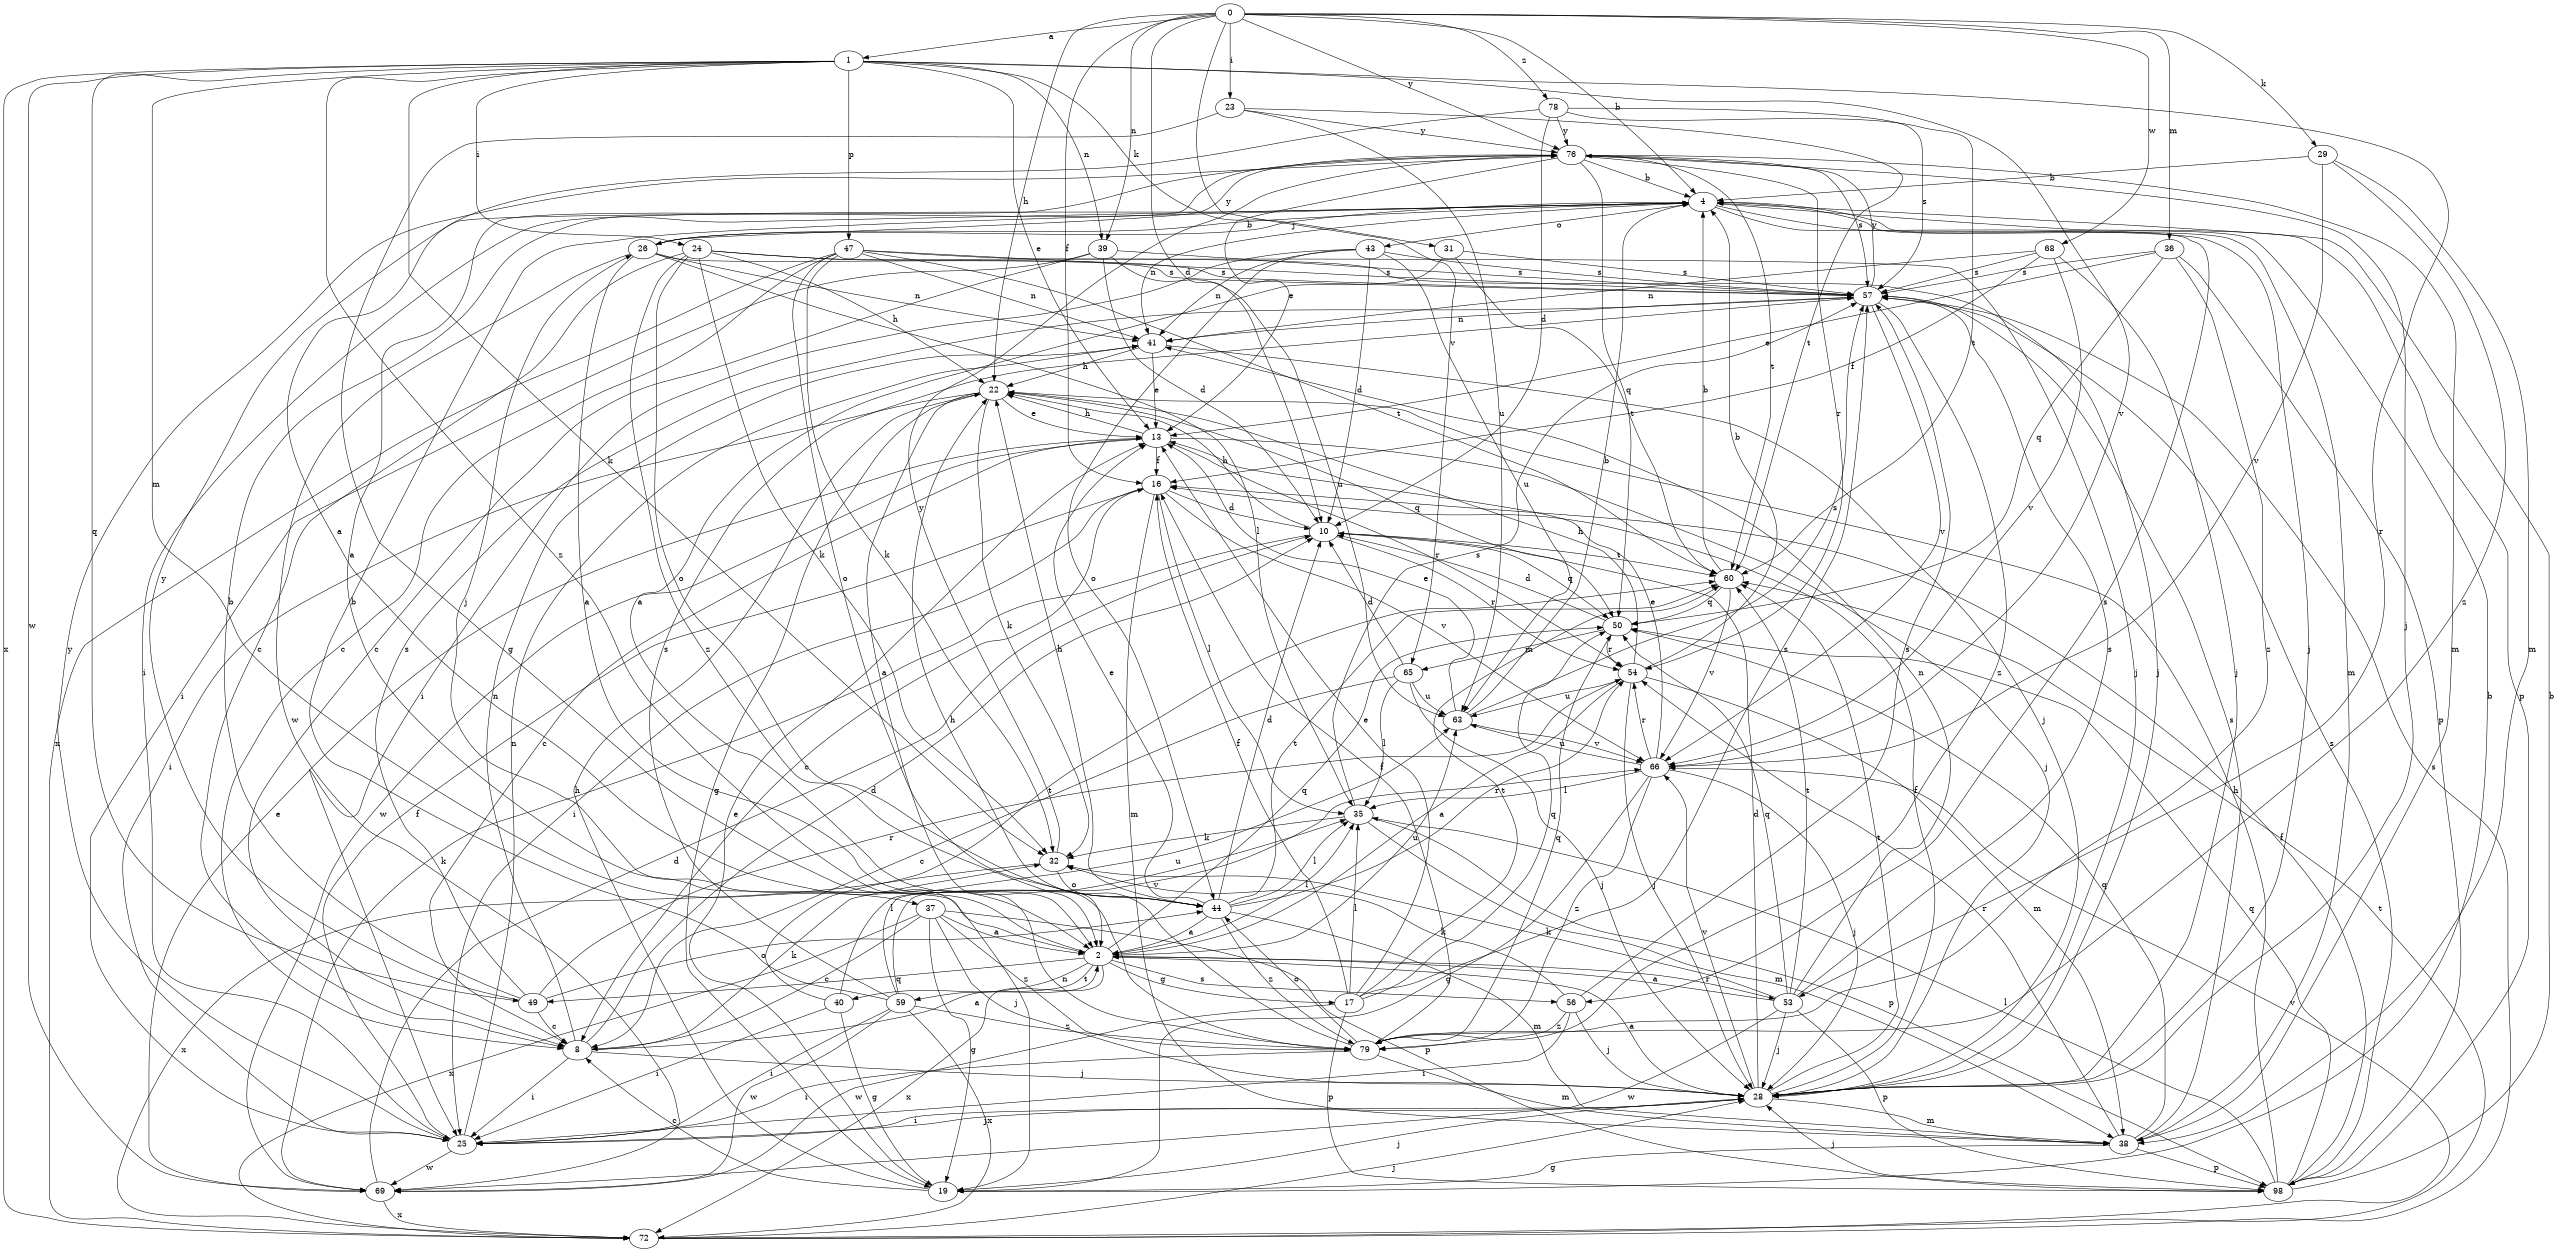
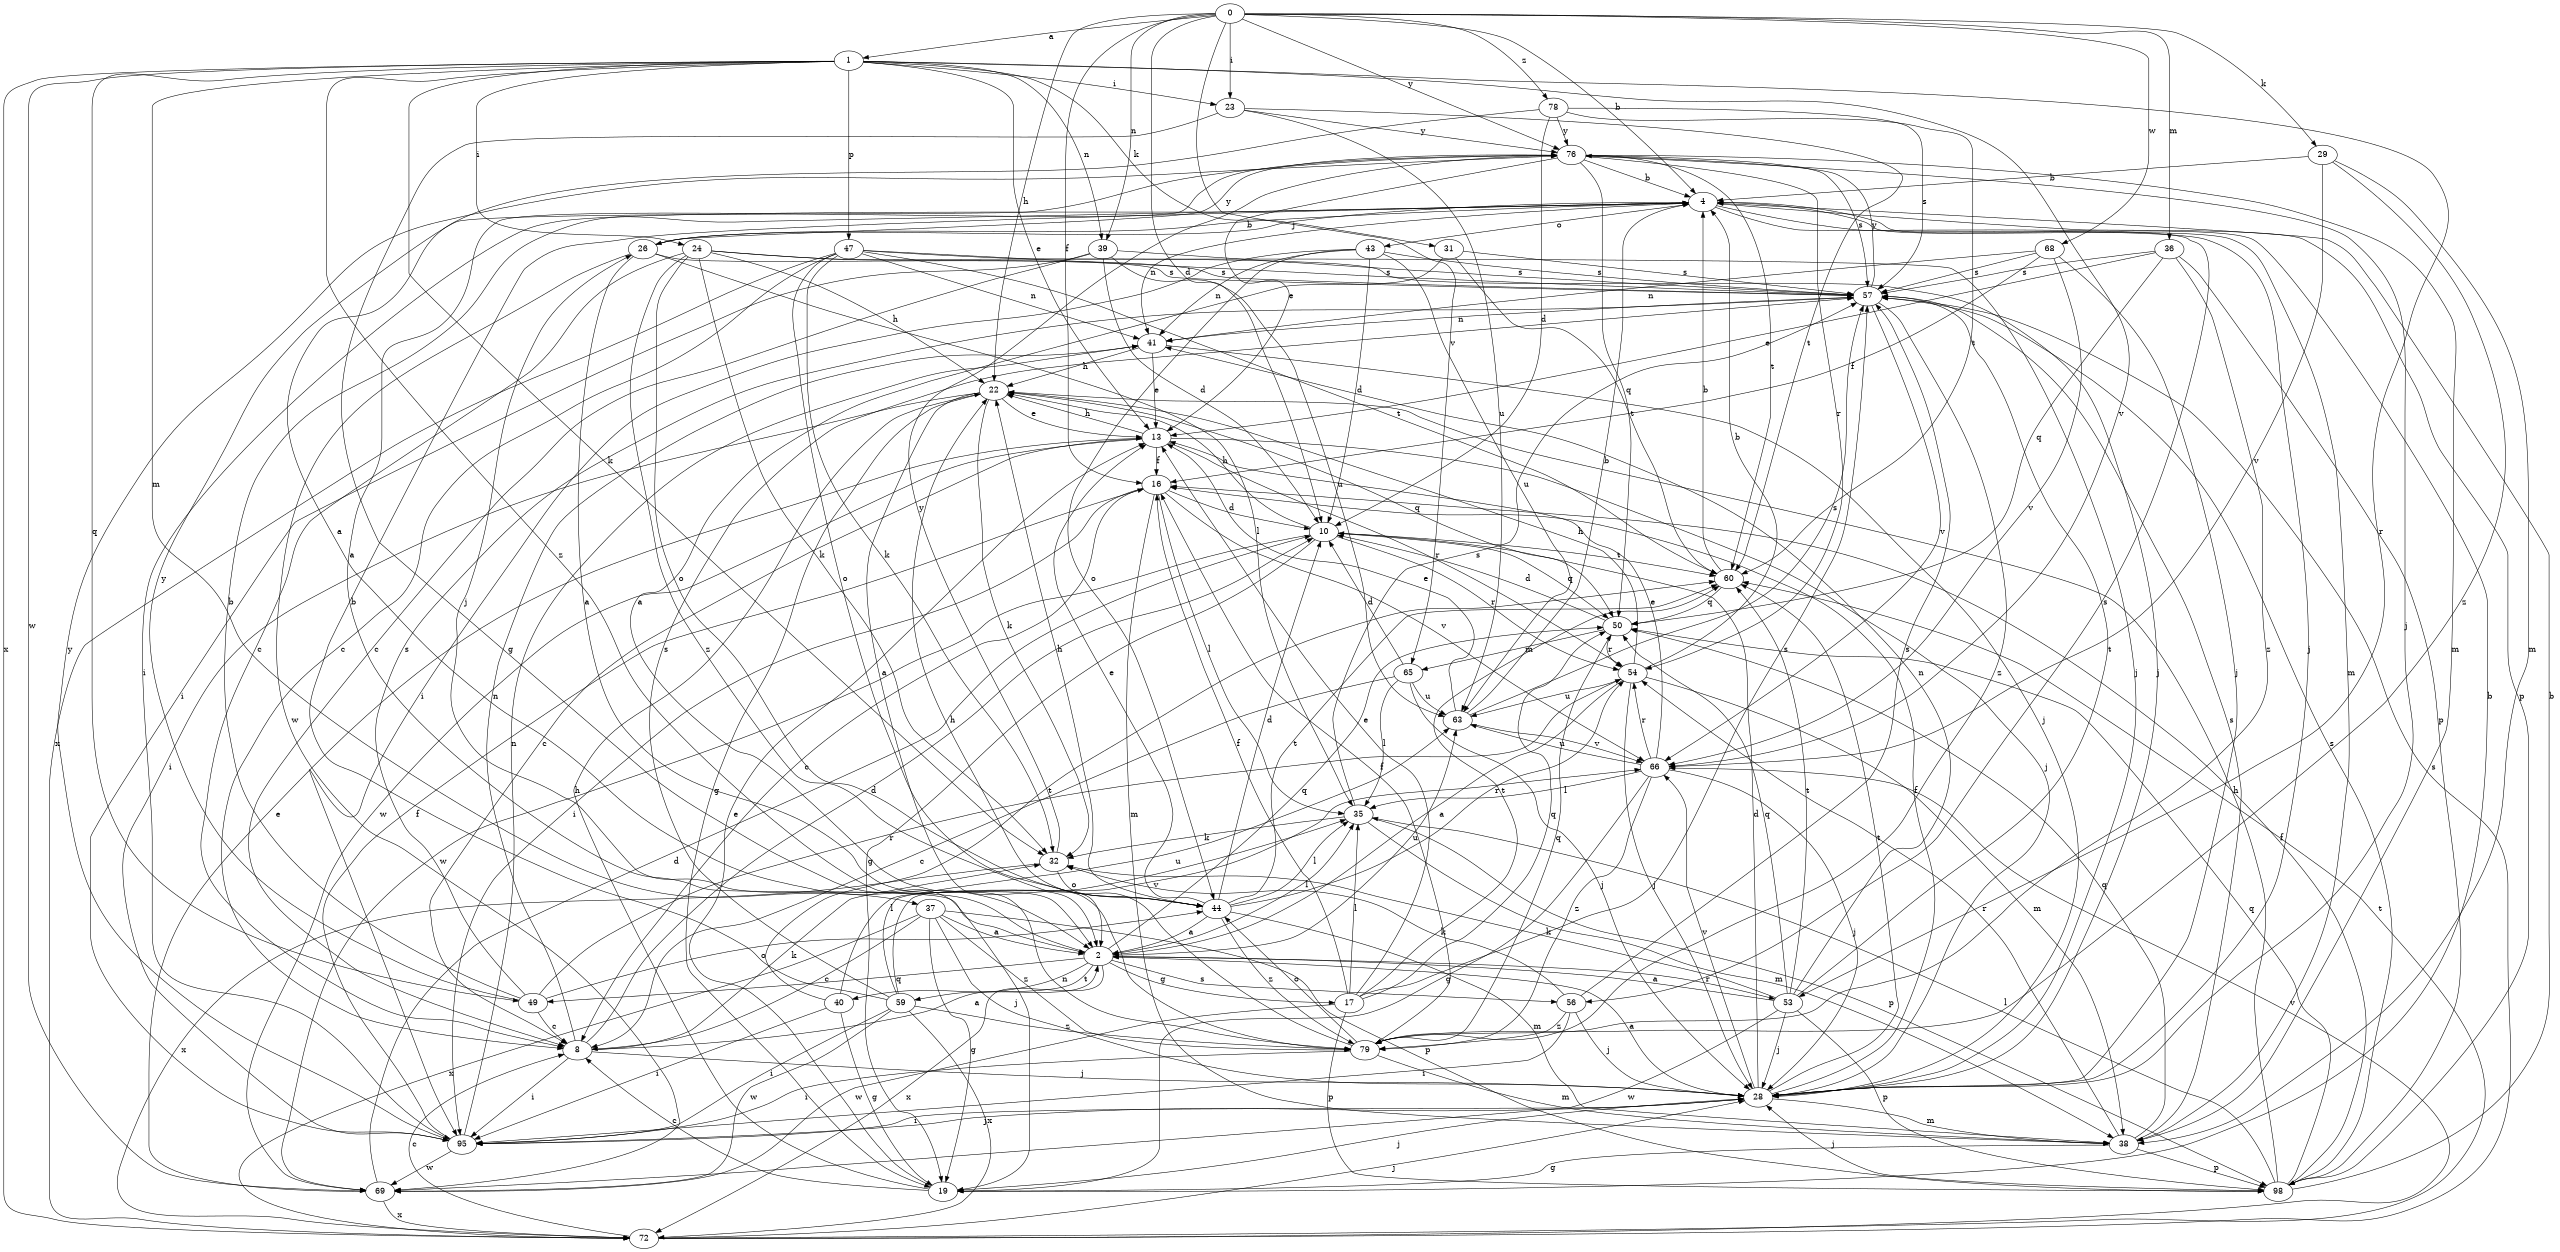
edge "1" -> "23": added, label "i"
edge "26" -> "41": removed, label "n"
edge "53" -> "57": label "s" -> "t"
edge "60" -> "66": removed, label "v"
edge "10" -> "19": added, label "g"
edge "10" -> "69": label "k" -> "w"
node "25": label "25" -> "95"
edge "72" -> "8": added, label "c"
